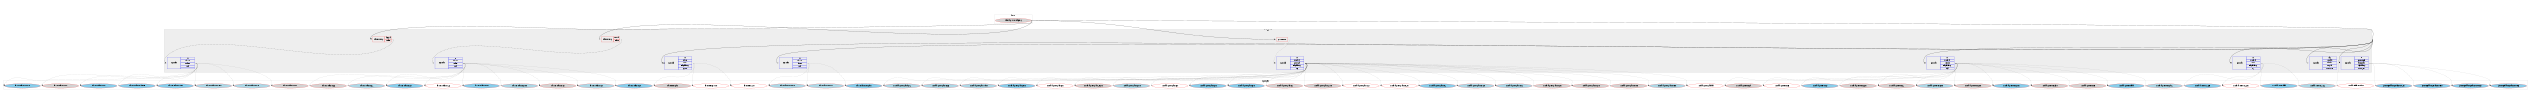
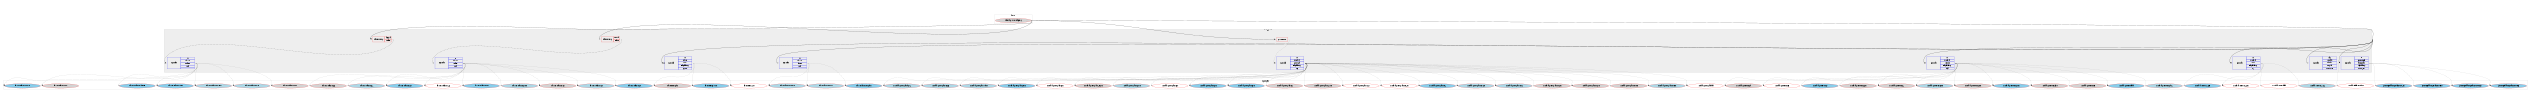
node "dev-libs/openssl-1.0.2k": removed
node "dev-qt/qtgui-5.7.1-r1": fillcolor white -> skyblue
node "sys-devel/libtool-9999": fillcolor skyblue -> white
